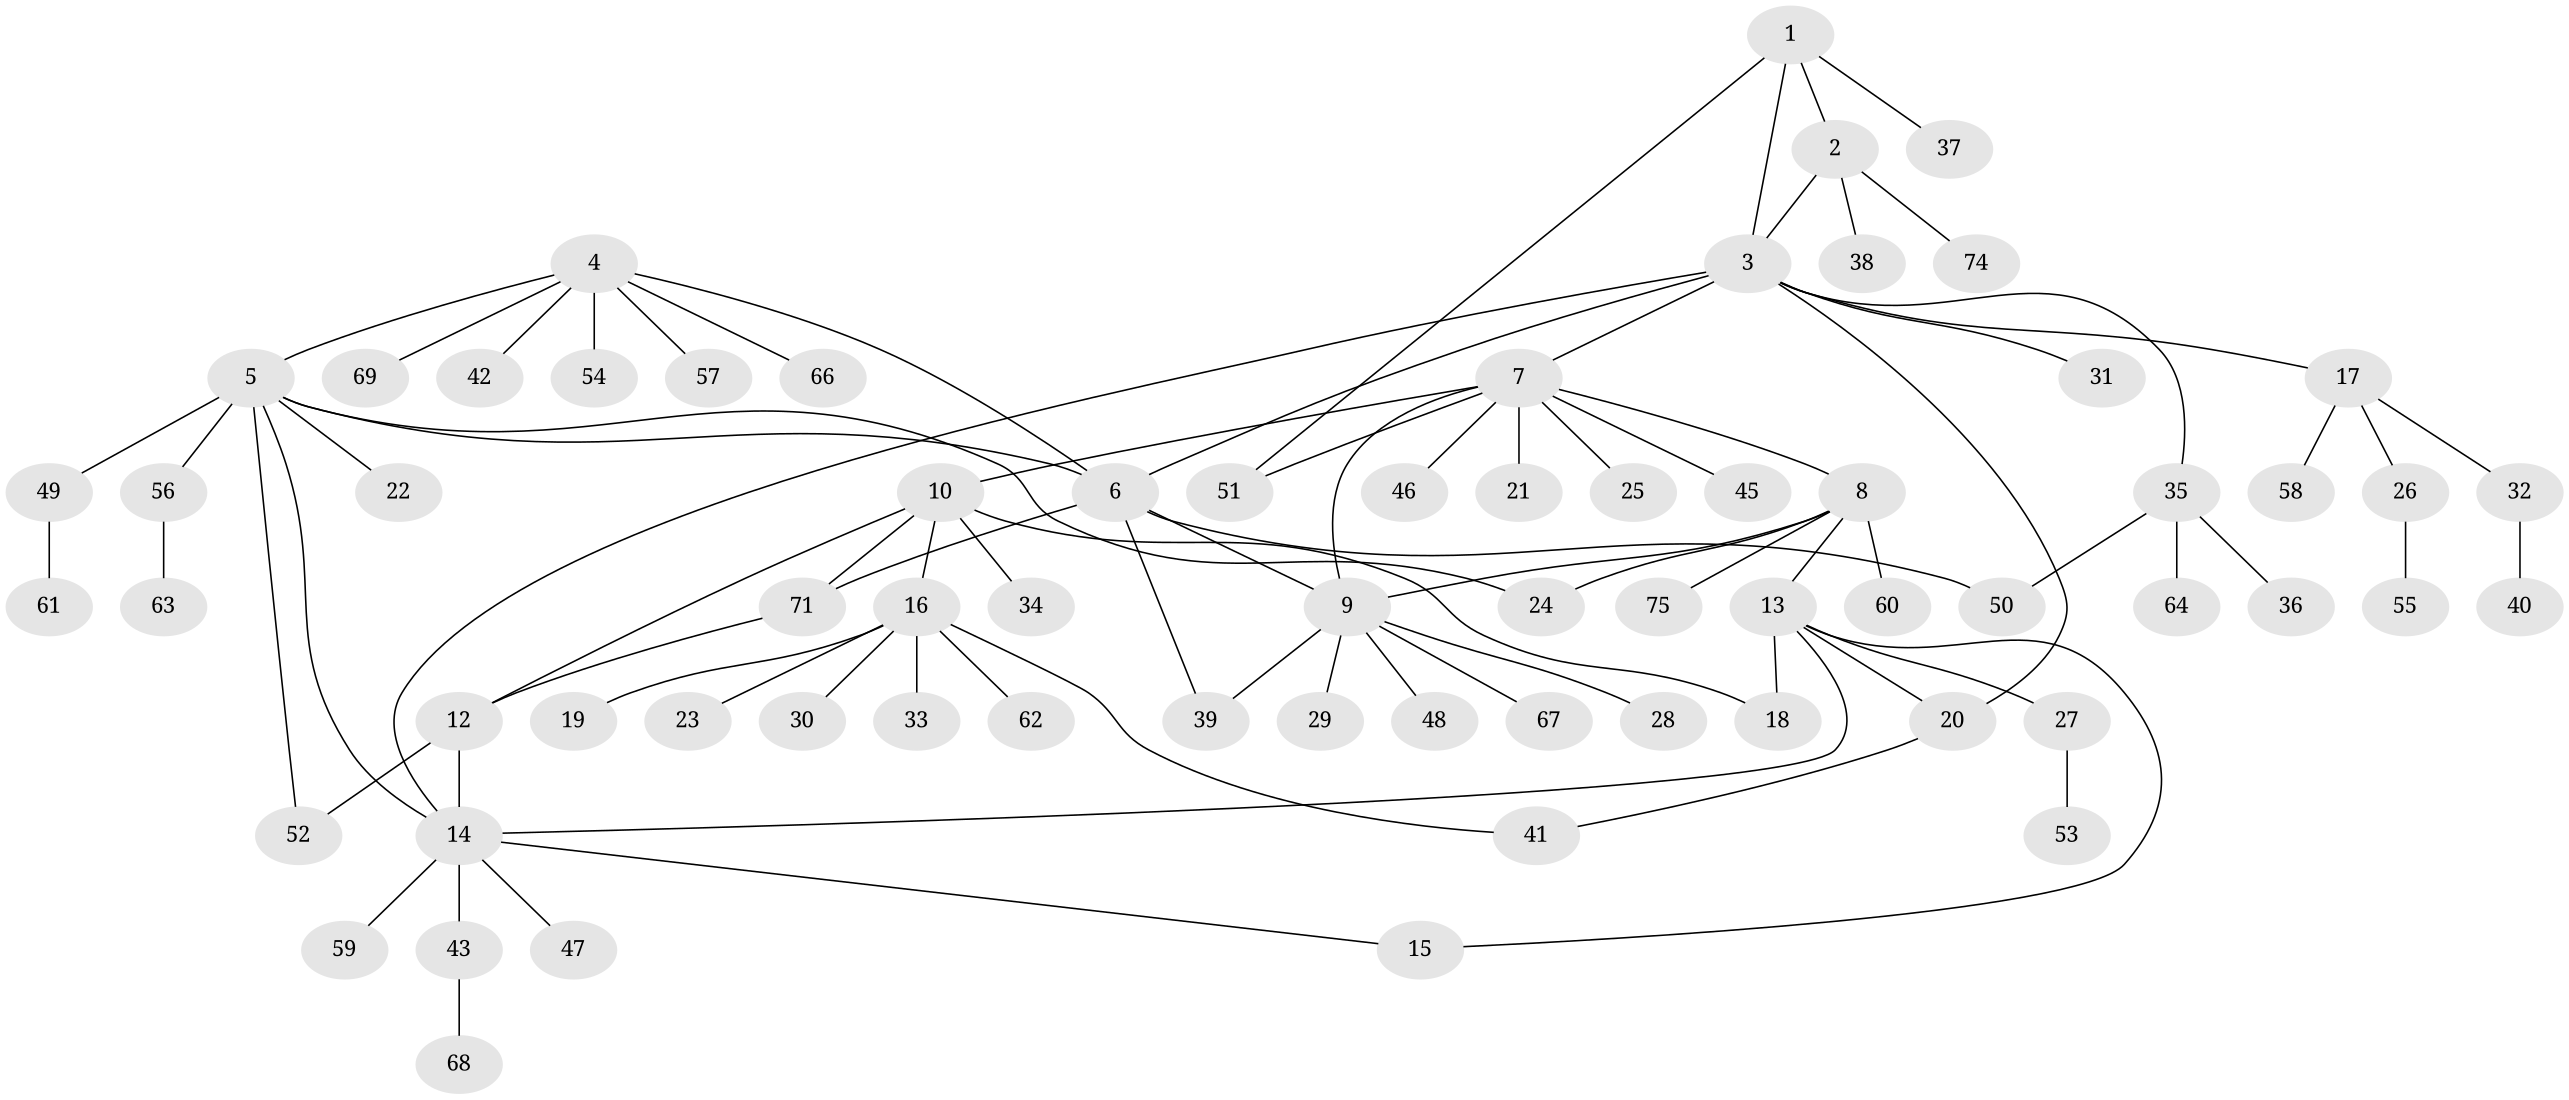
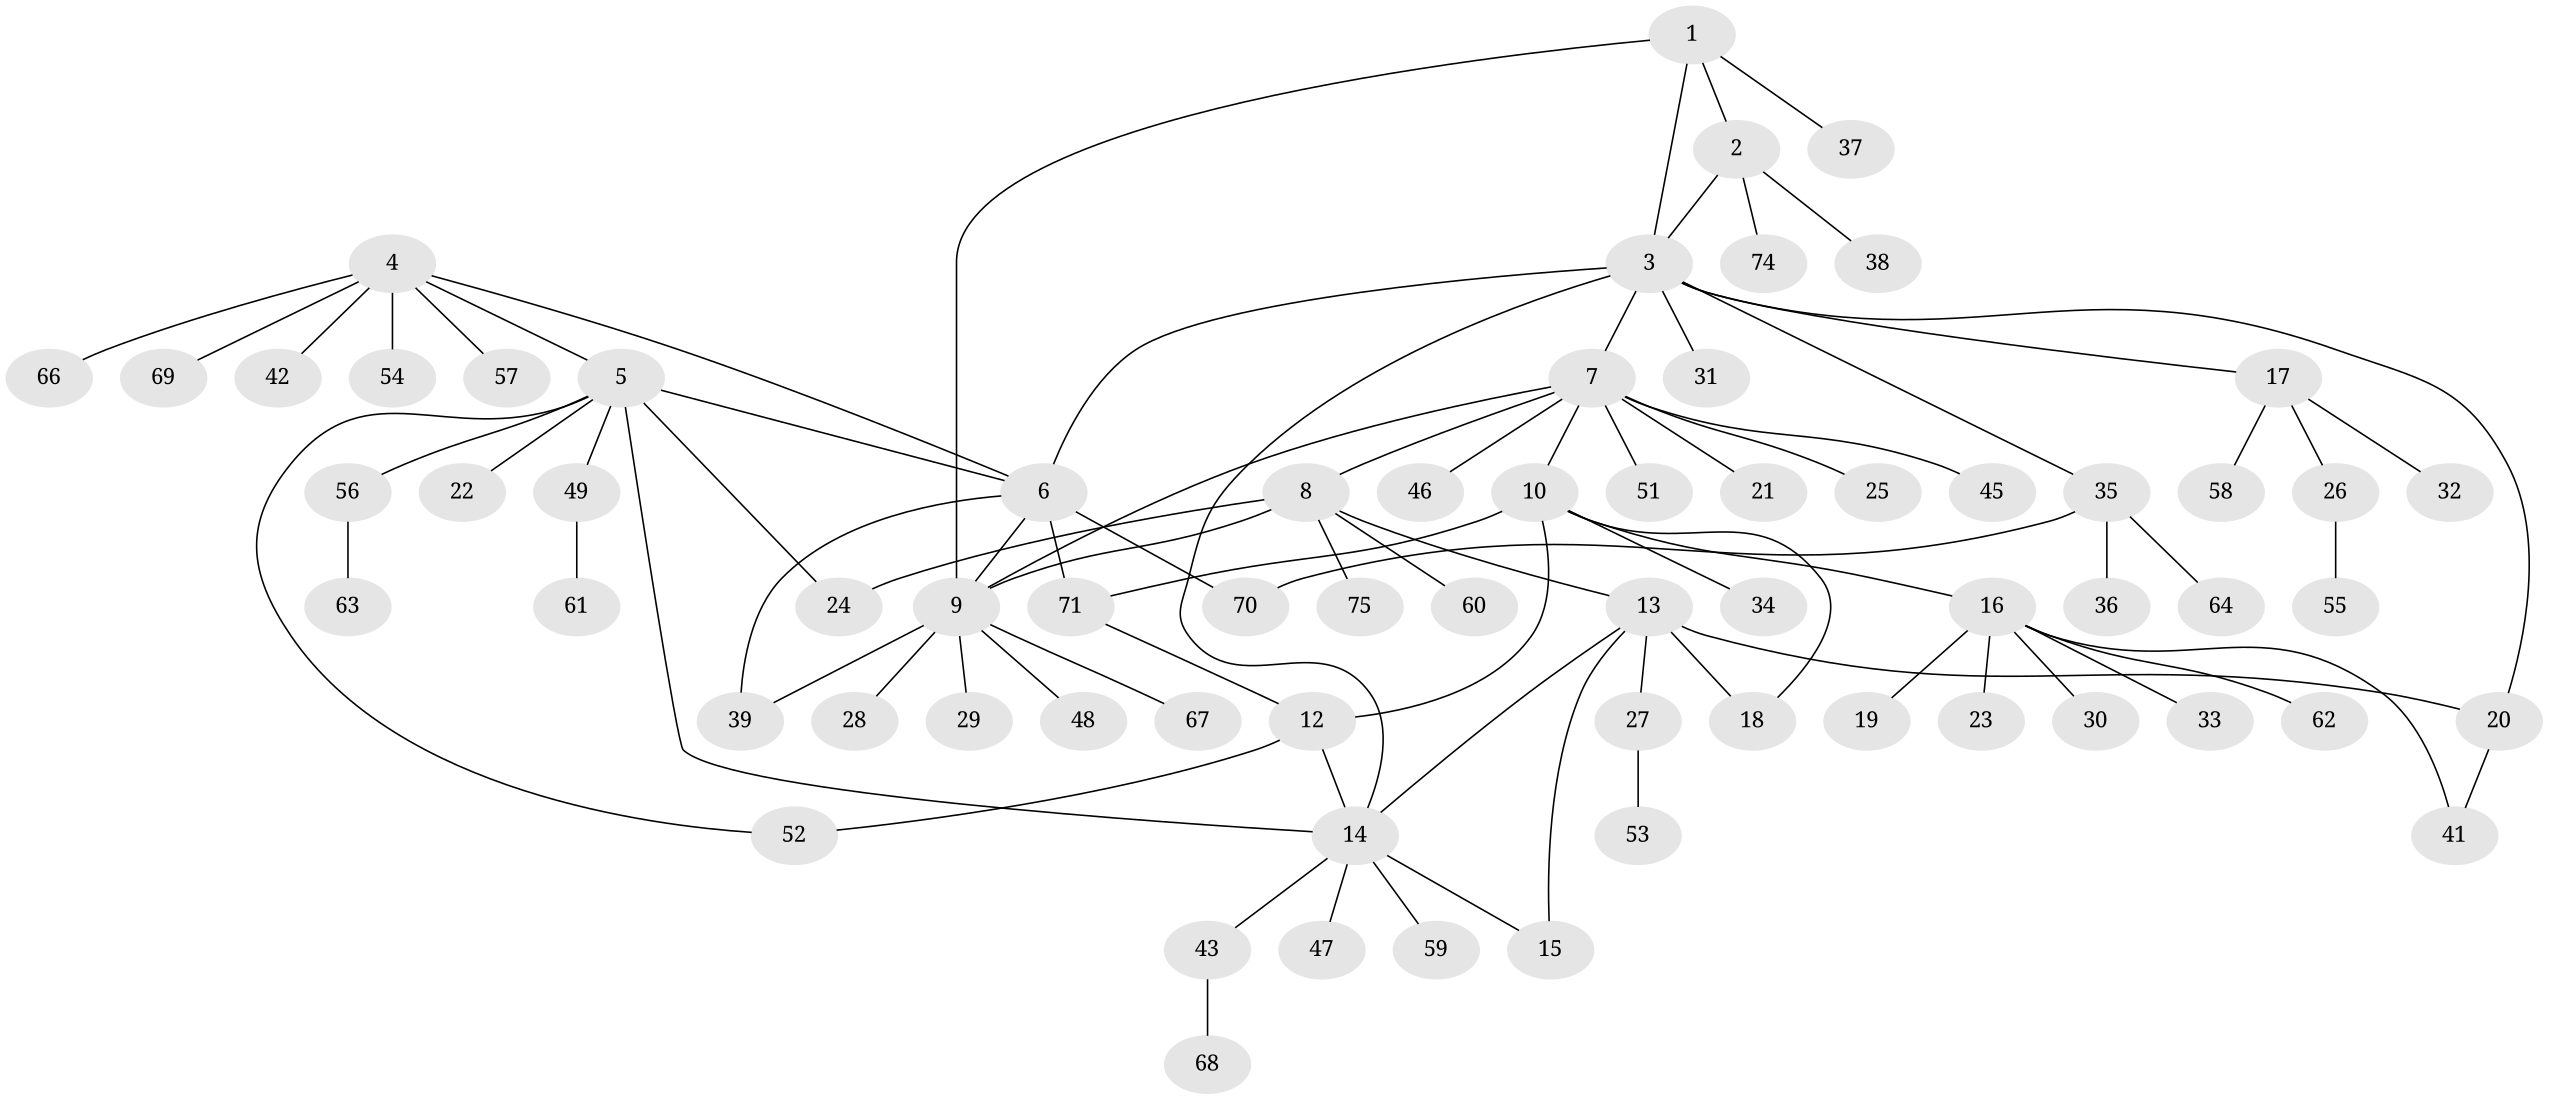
edge "1" -- "51": now "1" -- "9"
node "50": label "50" -> "70"
node "40": removed
